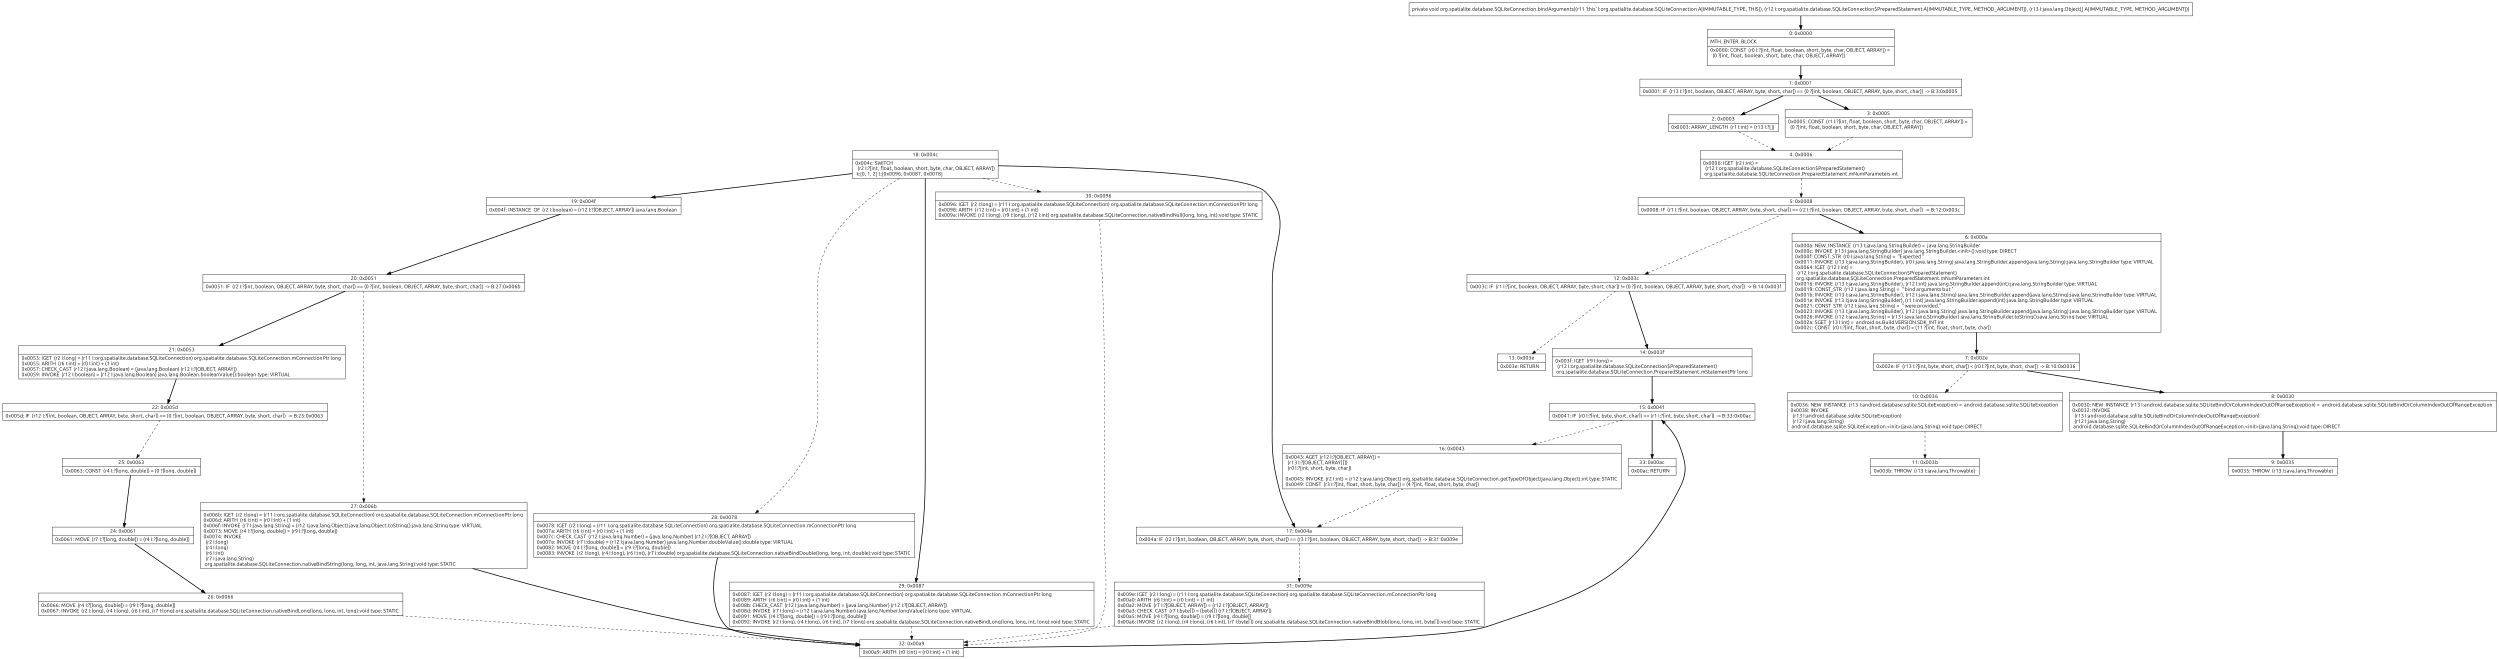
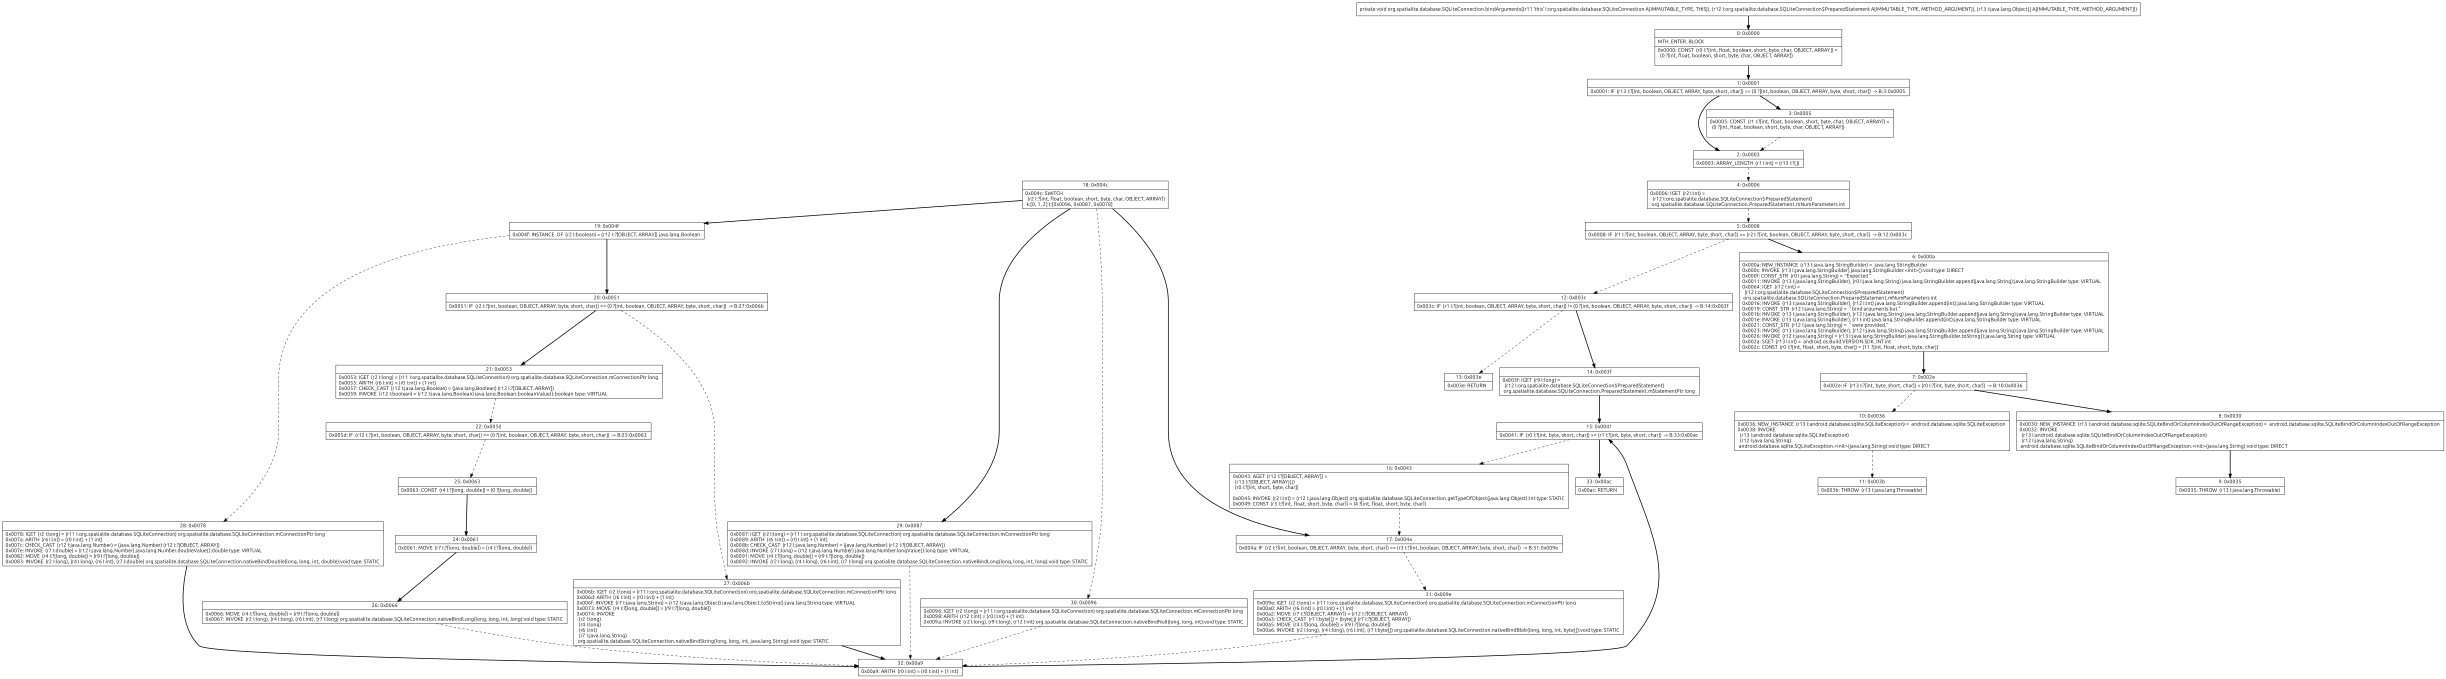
edge "3: 0x0005" -> "4: 0x0006": now "3: 0x0005" -> "2: 0x0003"
edge "18: 0x004c" -> "28: 0x0078": now "19: 0x004f" -> "28: 0x0078"
edge "21: 0x0053" -> "22: 0x005d": style bold -> dashed
